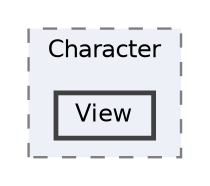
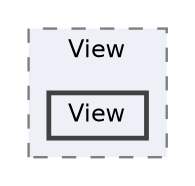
cluster "Character": label "Character" -> "View"
